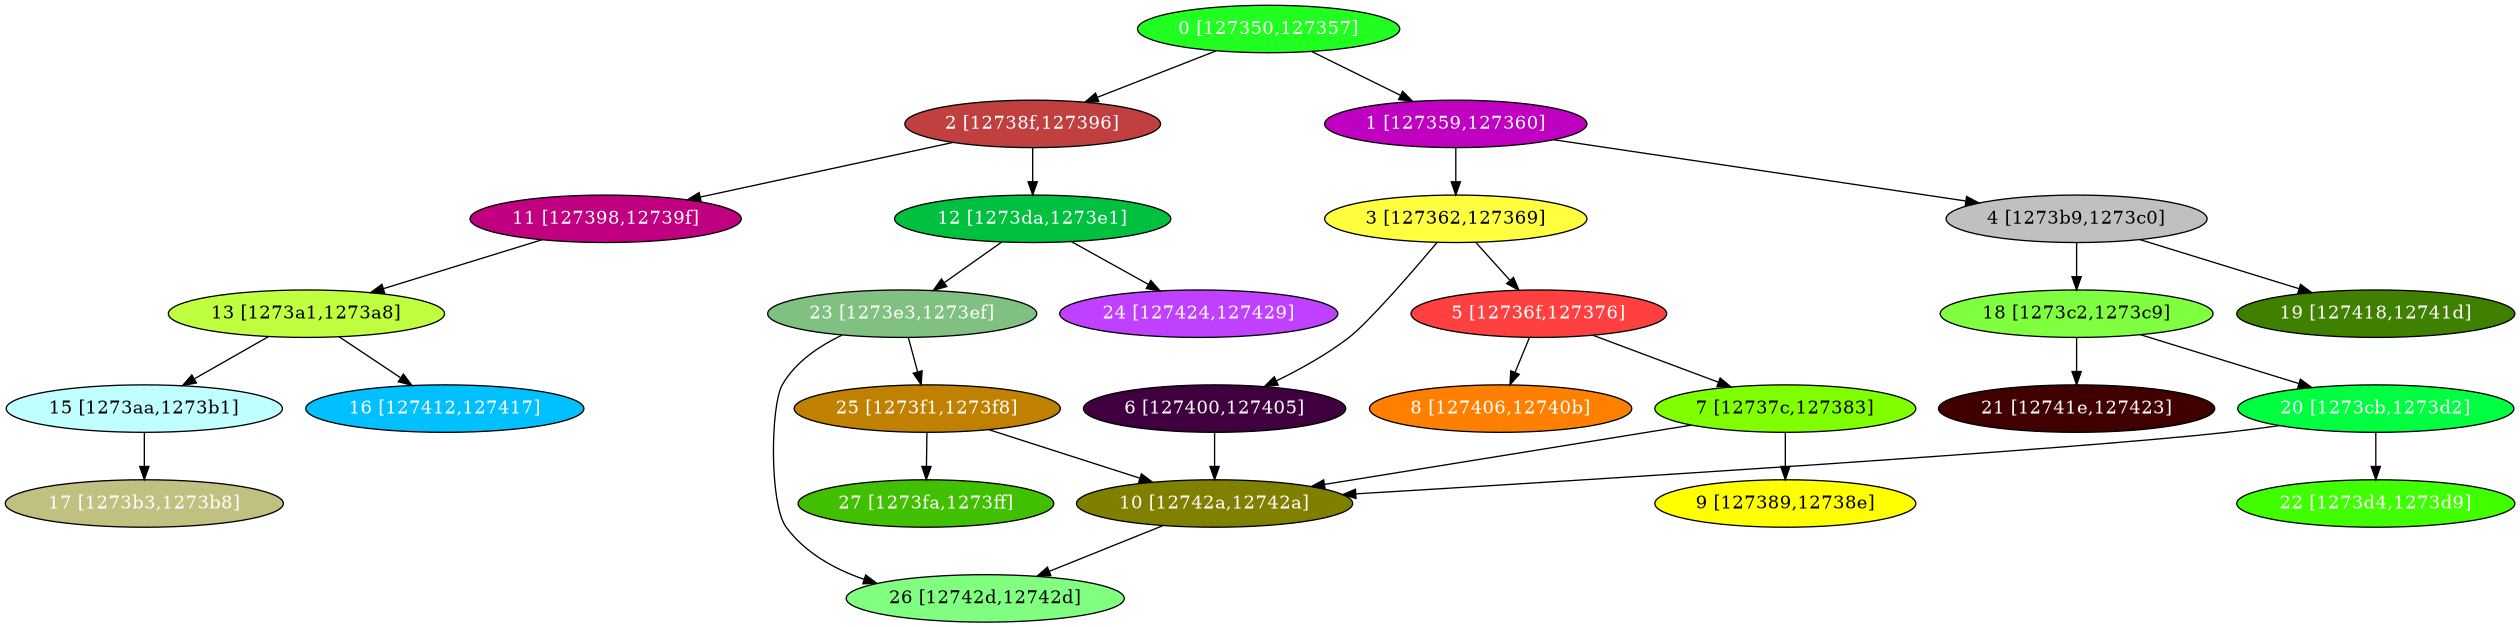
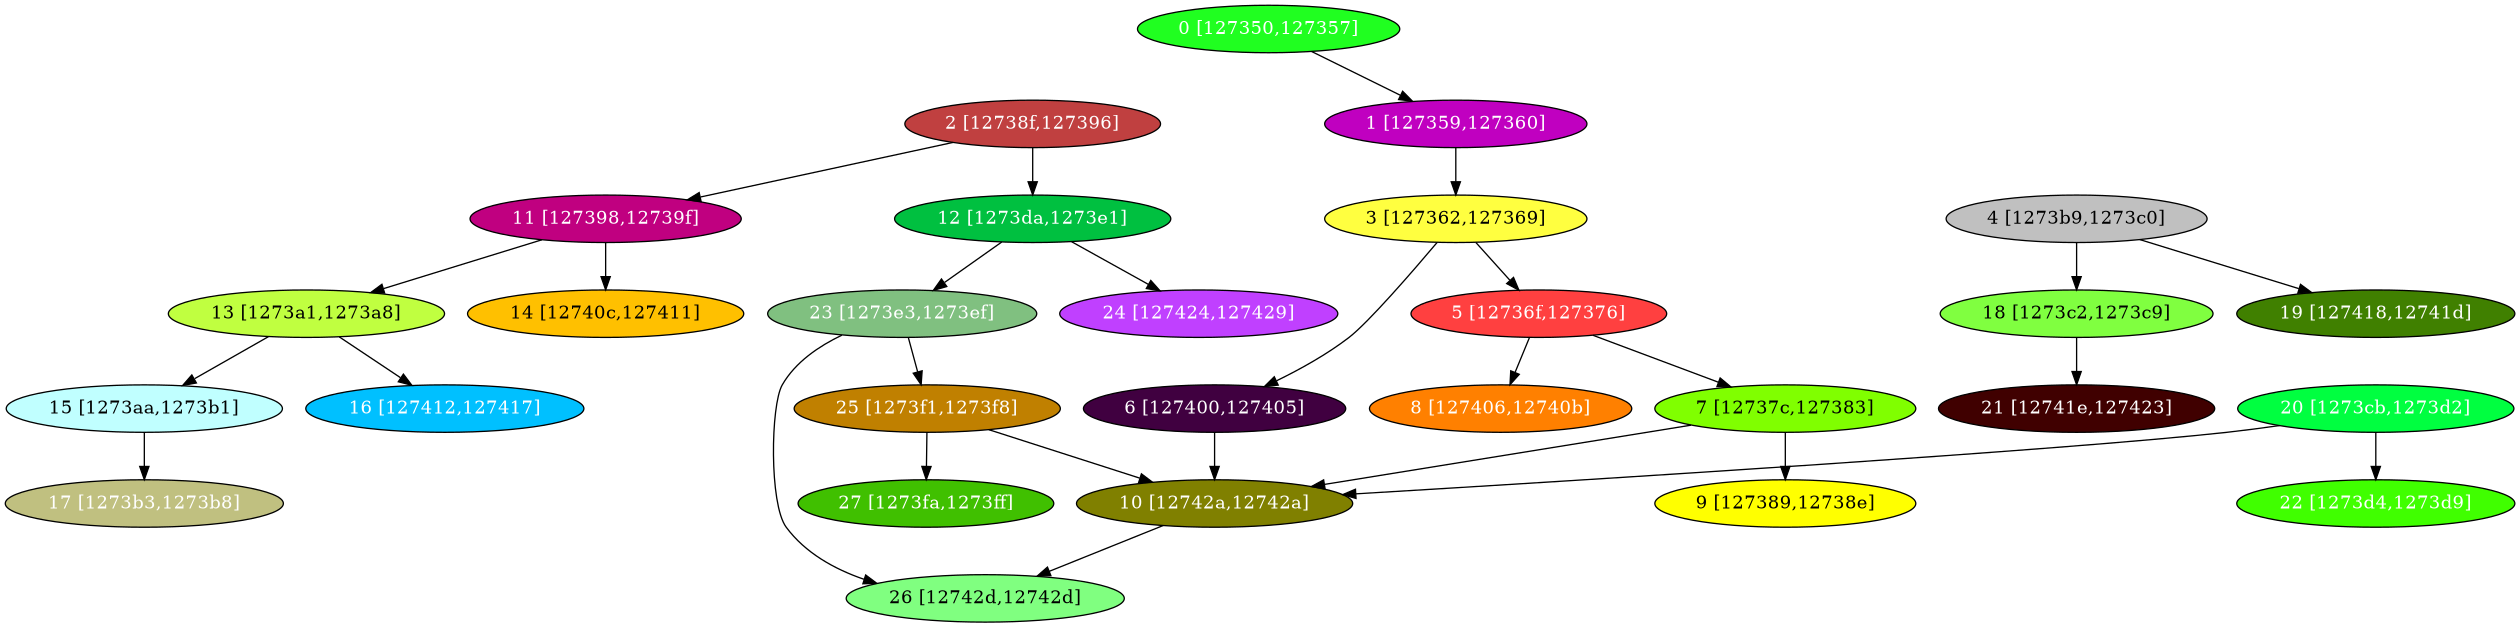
edge "0 [127350,127357]" -> "2 [12738f,127396]": removed
edge "1 [127359,127360]" -> "4 [1273b9,1273c0]": removed
node "14 [12740c,127411]": added
edge "18 [1273c2,1273c9]" -> "20 [1273cb,1273d2]": removed
